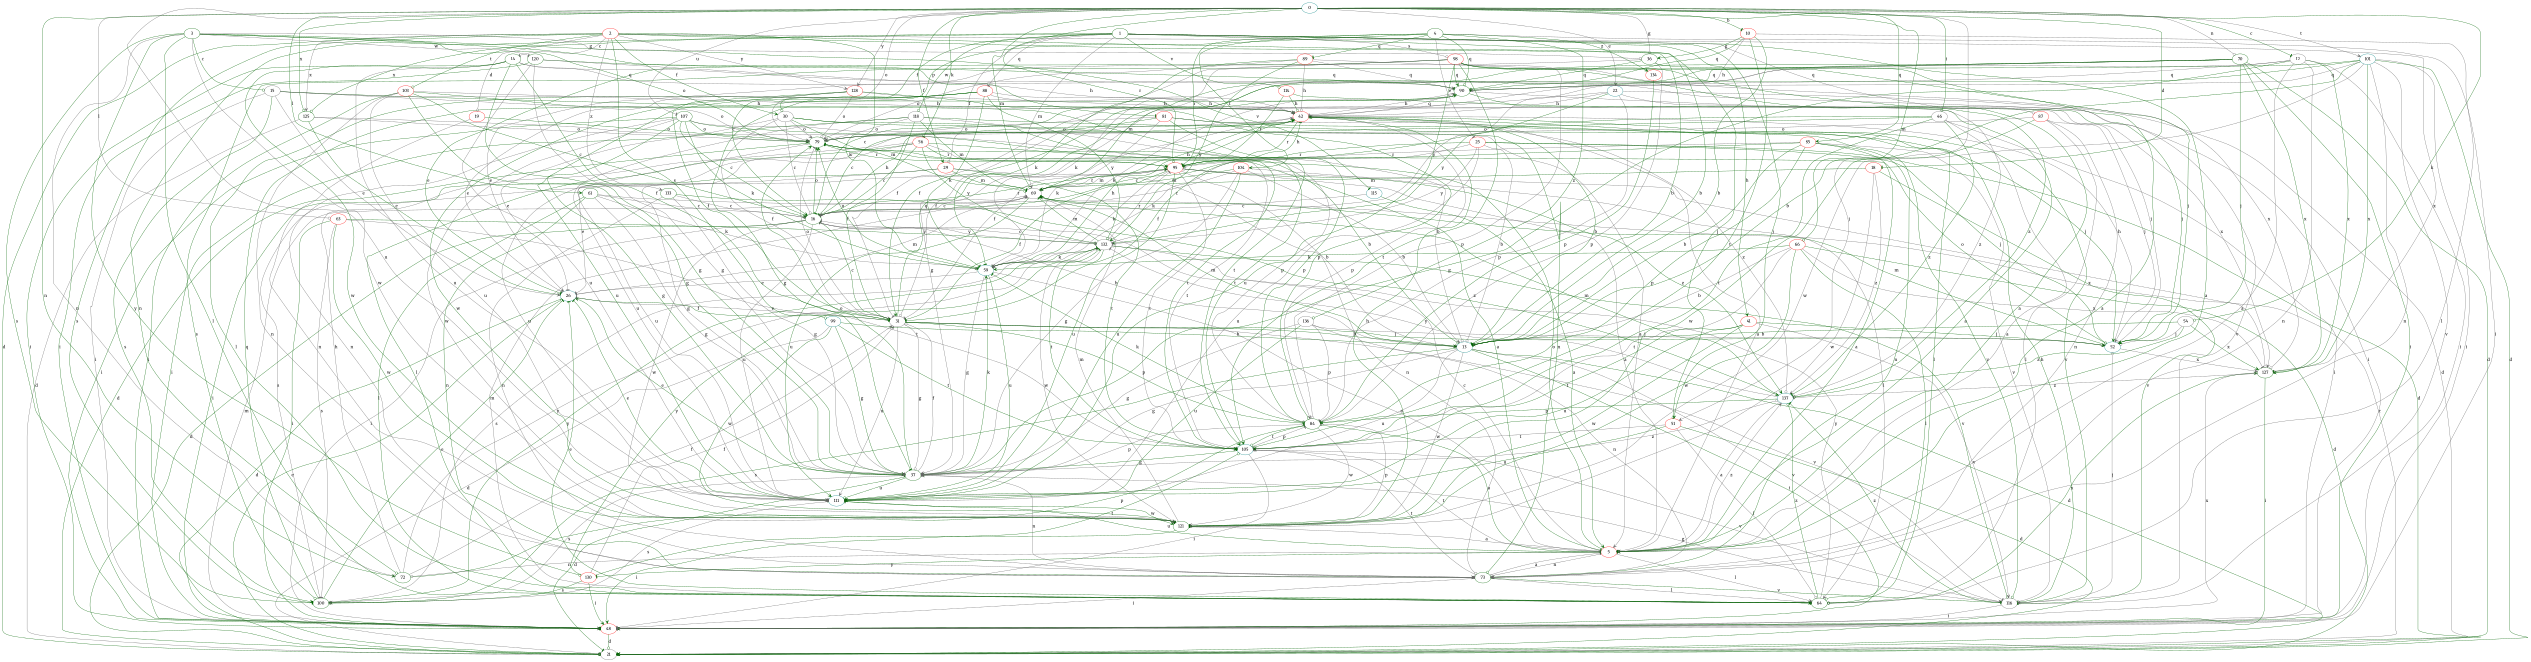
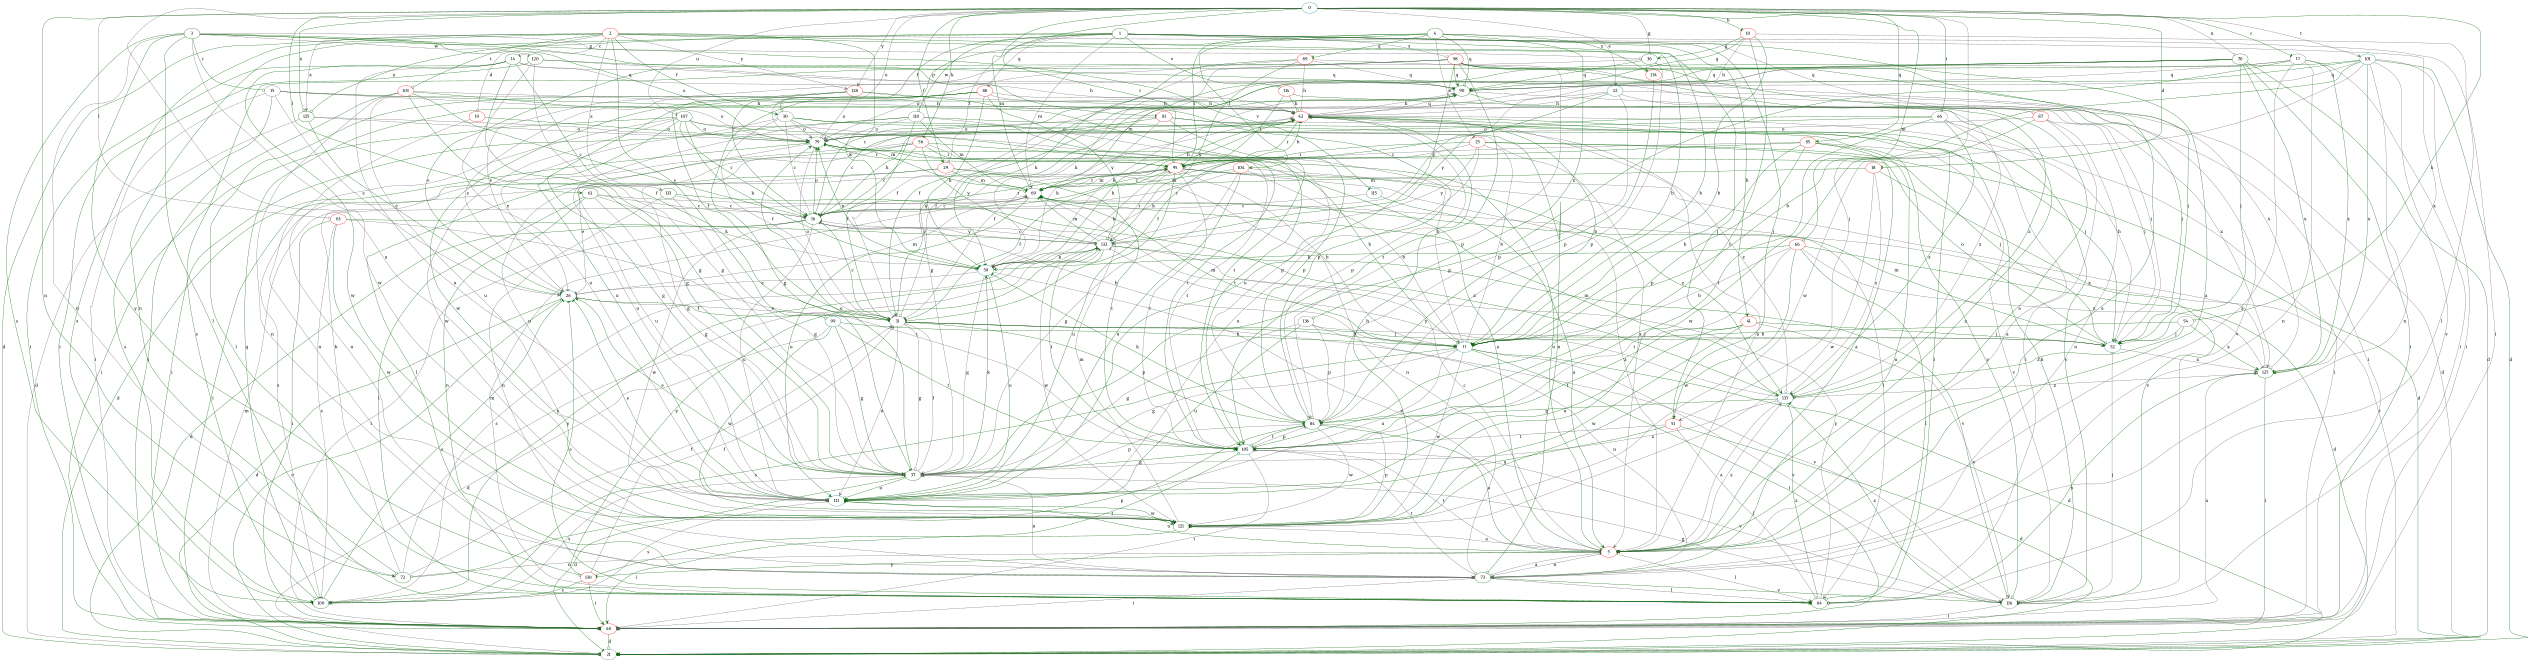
node "13": label "13" -> "11"
